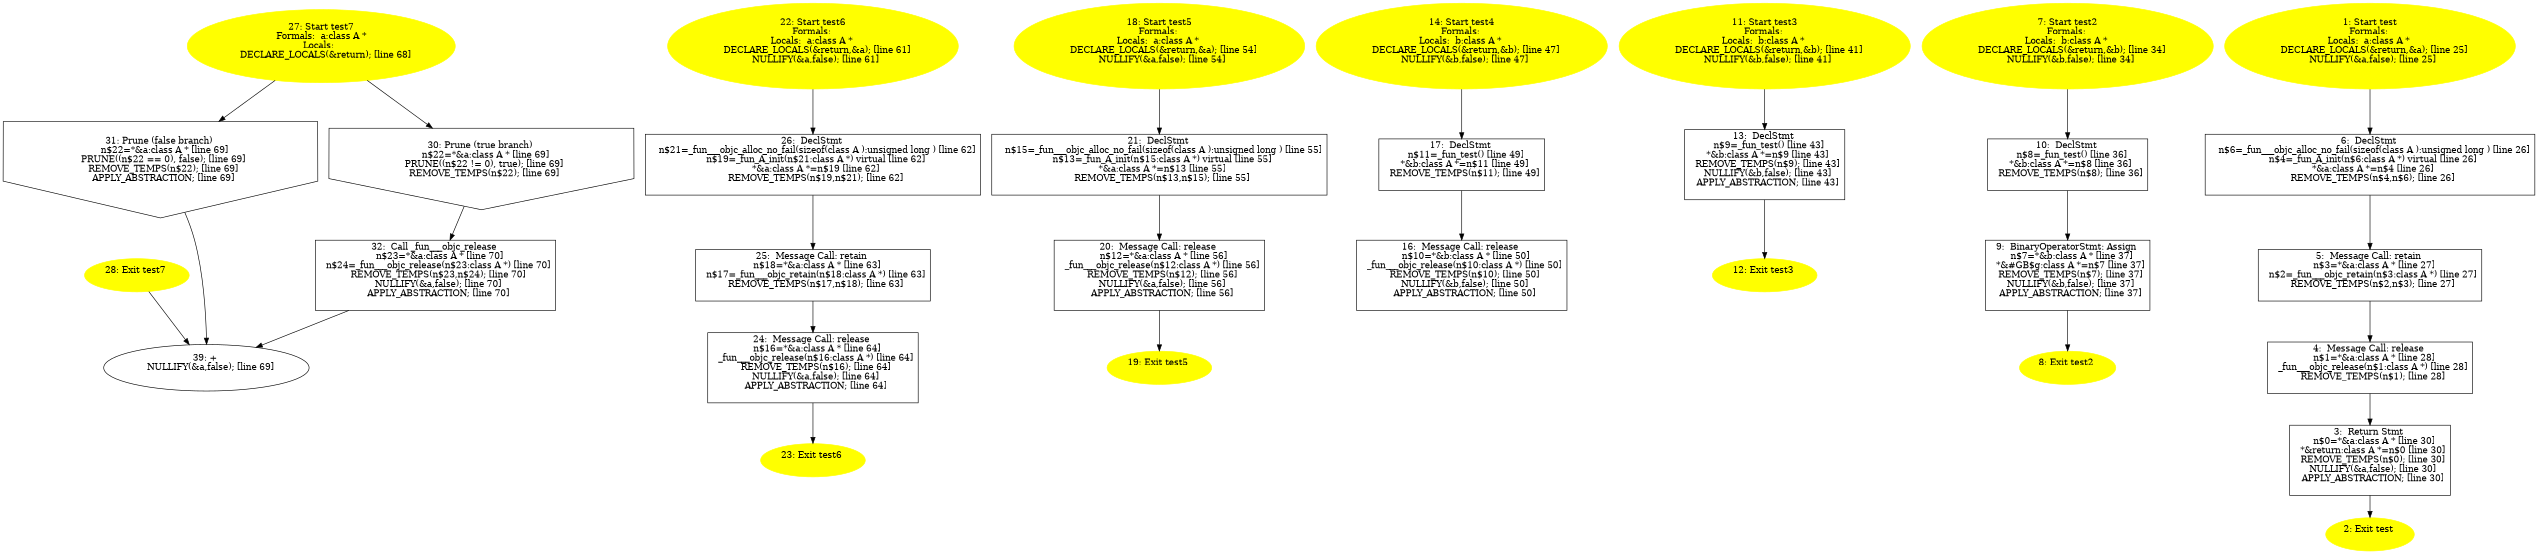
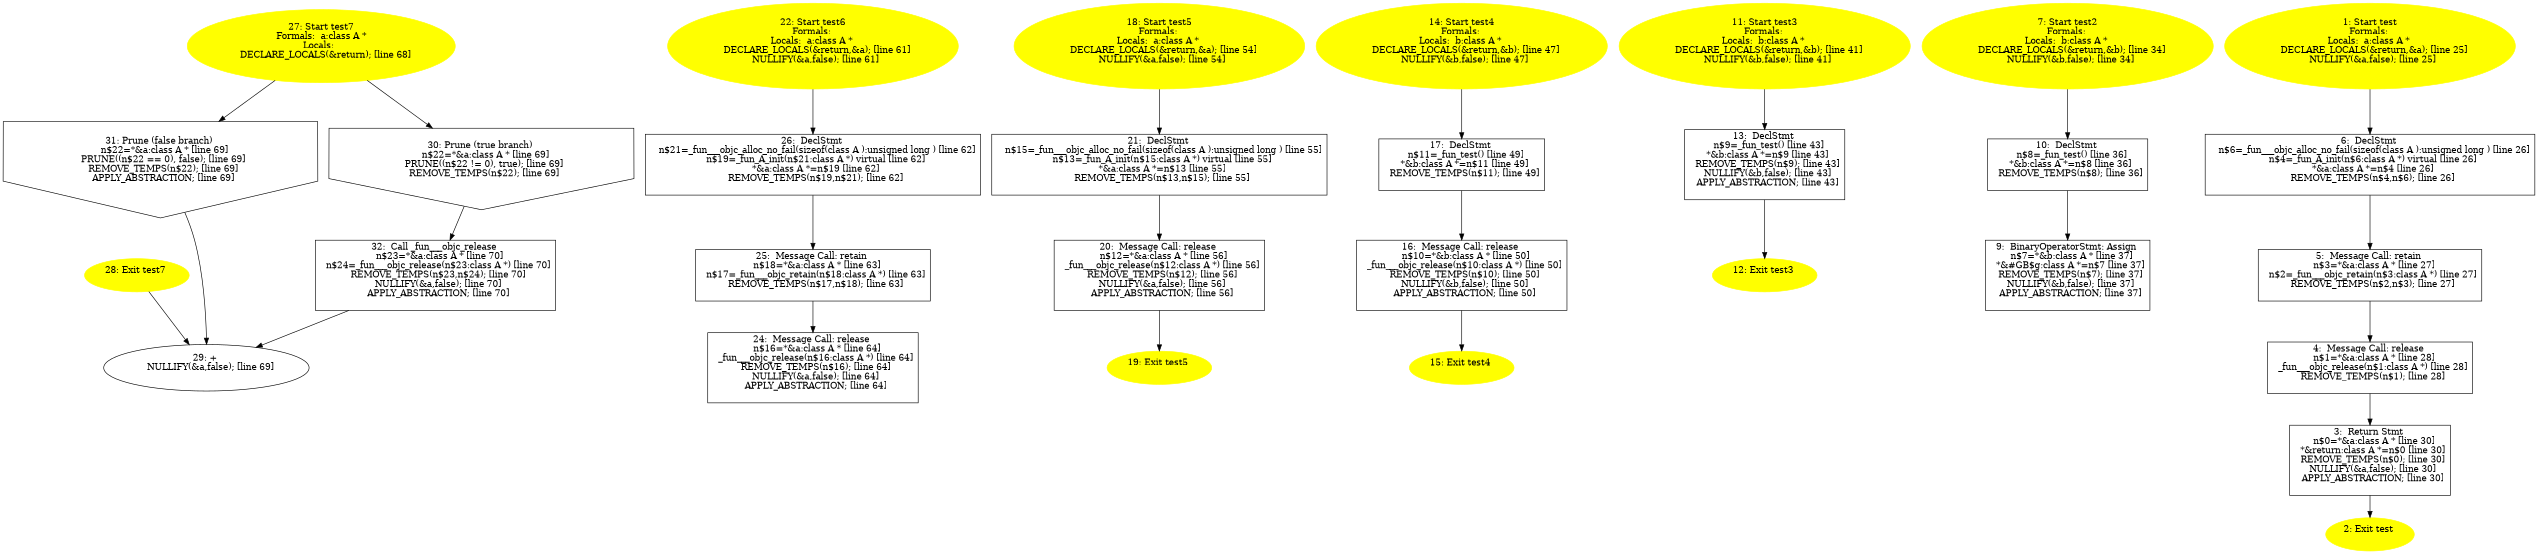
node "39: + NULLIFY(&a,false); [line 69]": label "39: + NULLIFY(&a,false); [line 69]" -> "29: + NULLIFY(&a,false); [line 69]"
node "15: Exit test4": added
node "8: Exit test2": removed
node "23: Exit test6": removed
